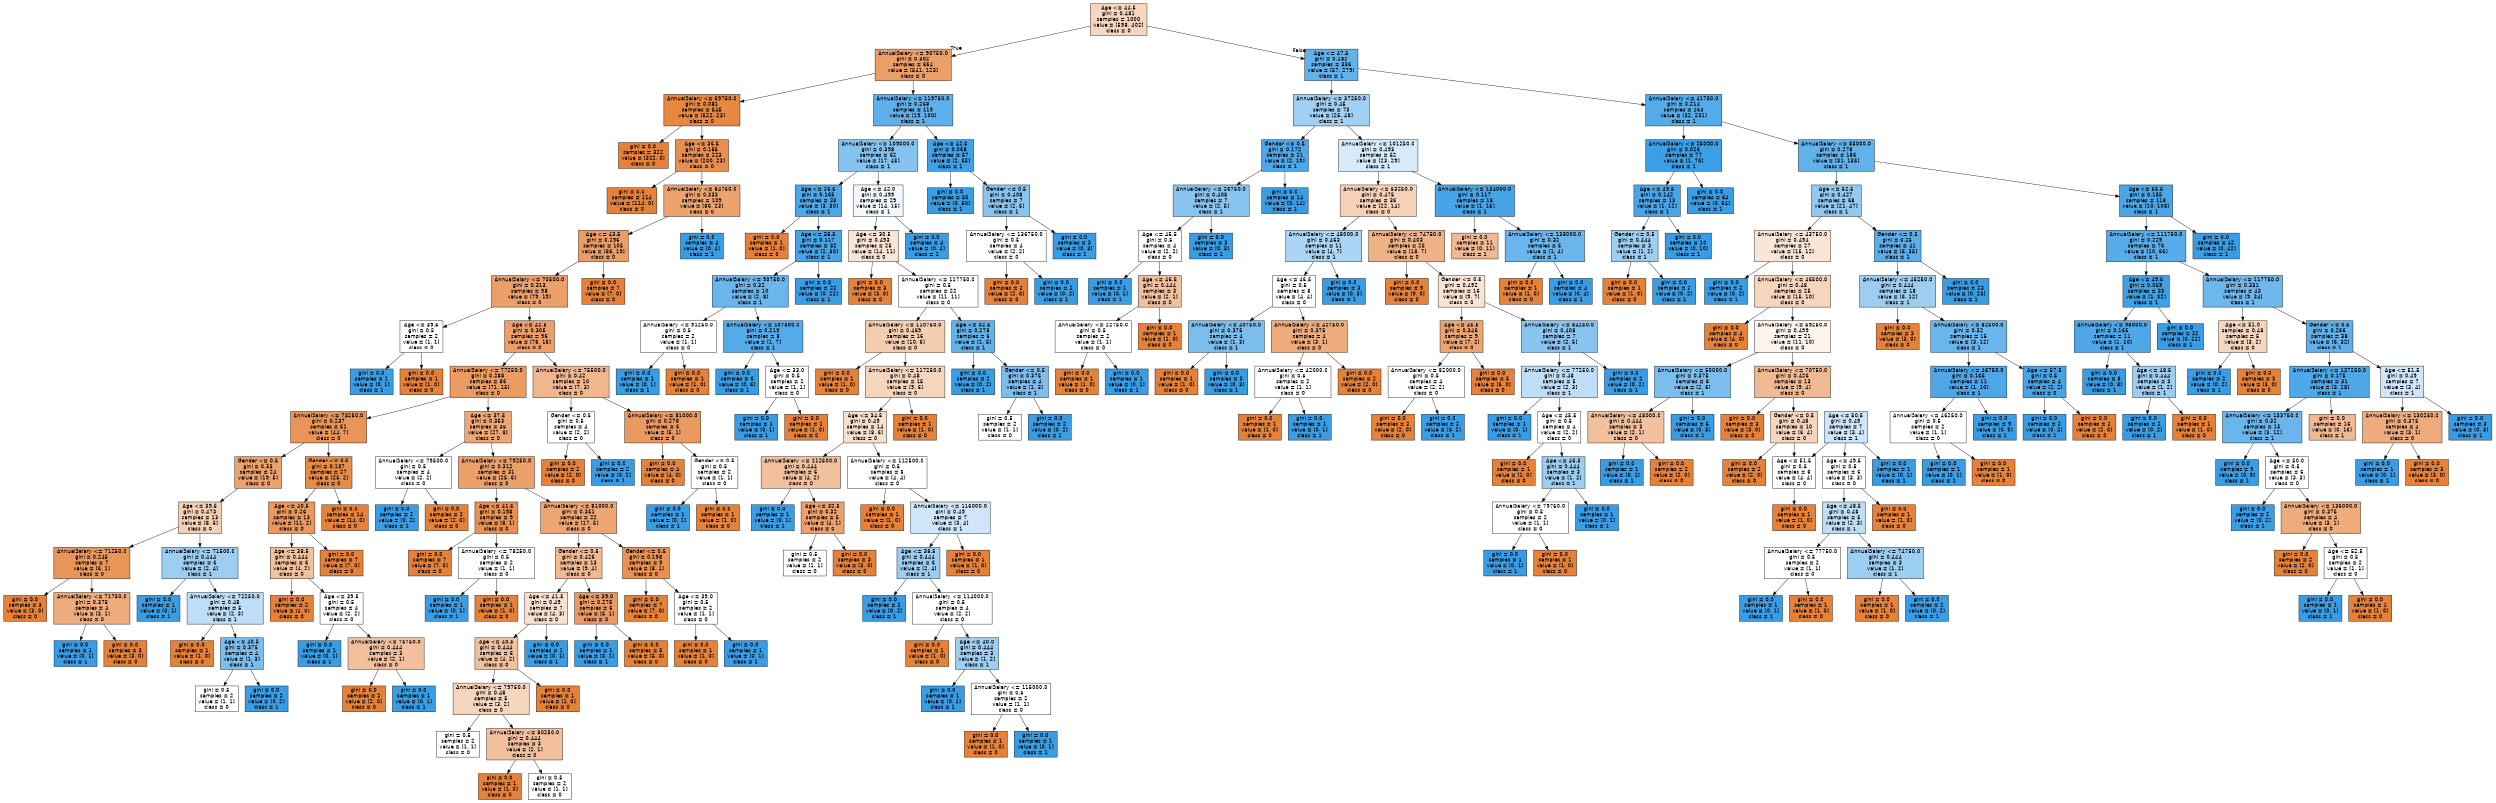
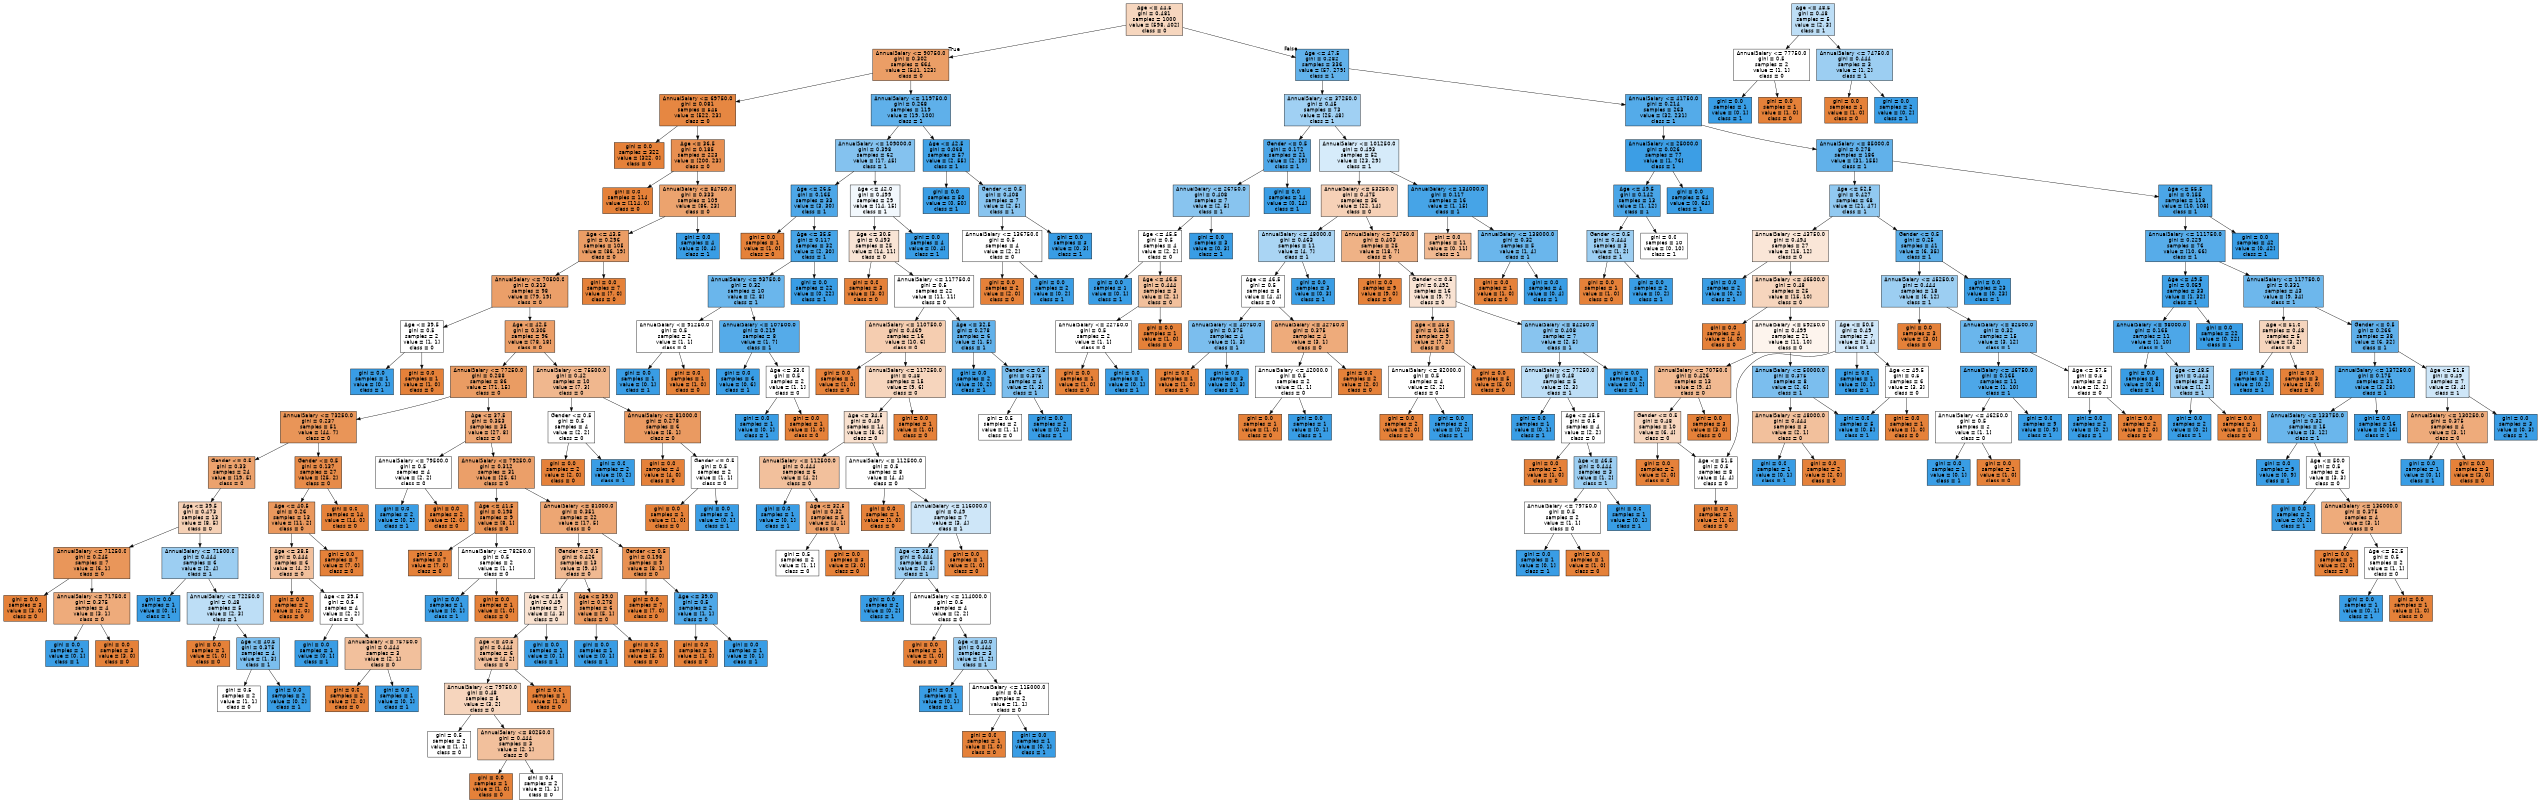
node "gini = 0.0 samples = 10 value = [0, 10] class = 1": fillcolor #399de5 -> #ffffff
node "Age <= 57.5 gini = 0.5 samples = 4 value = [2, 2] class = 0": fillcolor #46a4e7 -> #ffffff
node "gini = 0.0 samples = 16 value = [0, 16] class = 1": fillcolor #f1b991 -> #399de5
edge "Age <= 49.5 gini = 0.5 samples = 6 value = [3, 3] class = 0" -> "Age <= 48.5 gini = 0.48 samples = 5 value = [2, 3] class = 1": now "Age <= 49.5 gini = 0.5 samples = 6 value = [3, 3] class = 0" -> "gini = 0.0 samples = 5 value = [0, 5] class = 1"
node "Age <= 39.0 gini = 0.5 samples = 2 value = [1, 1] class = 0": fillcolor #ffffff -> #4da7e8
